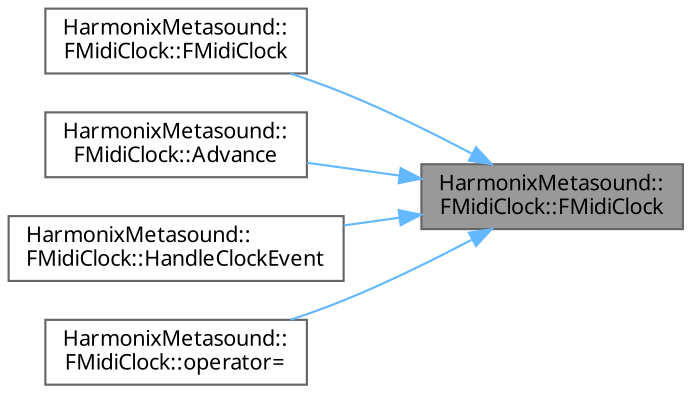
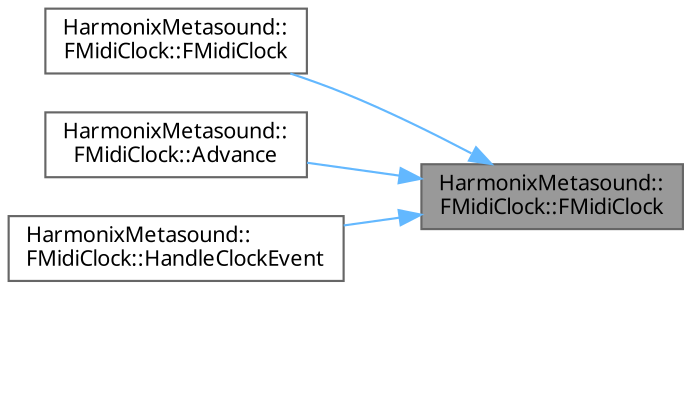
node "HarmonixMetasound:: FMidiClock::operator=": removed
